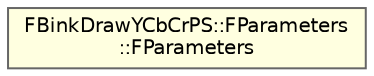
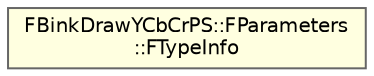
node "FBinkDrawYCbCrPS::FParameters ::FParameters": label "FBinkDrawYCbCrPS::FParameters ::FParameters" -> "FBinkDrawYCbCrPS::FParameters ::FTypeInfo"
